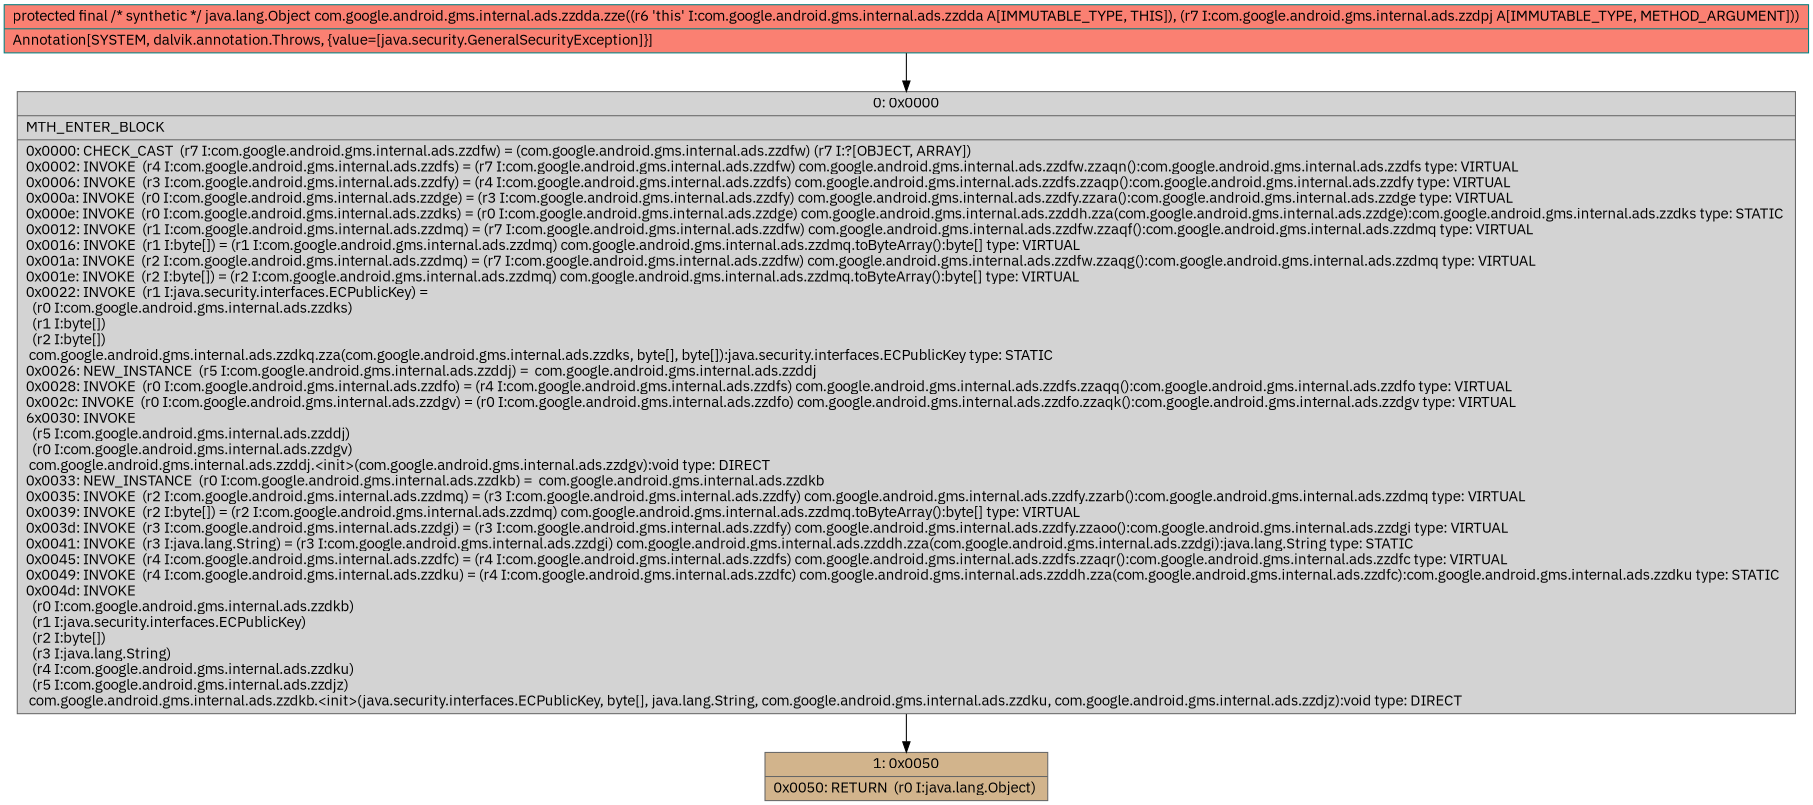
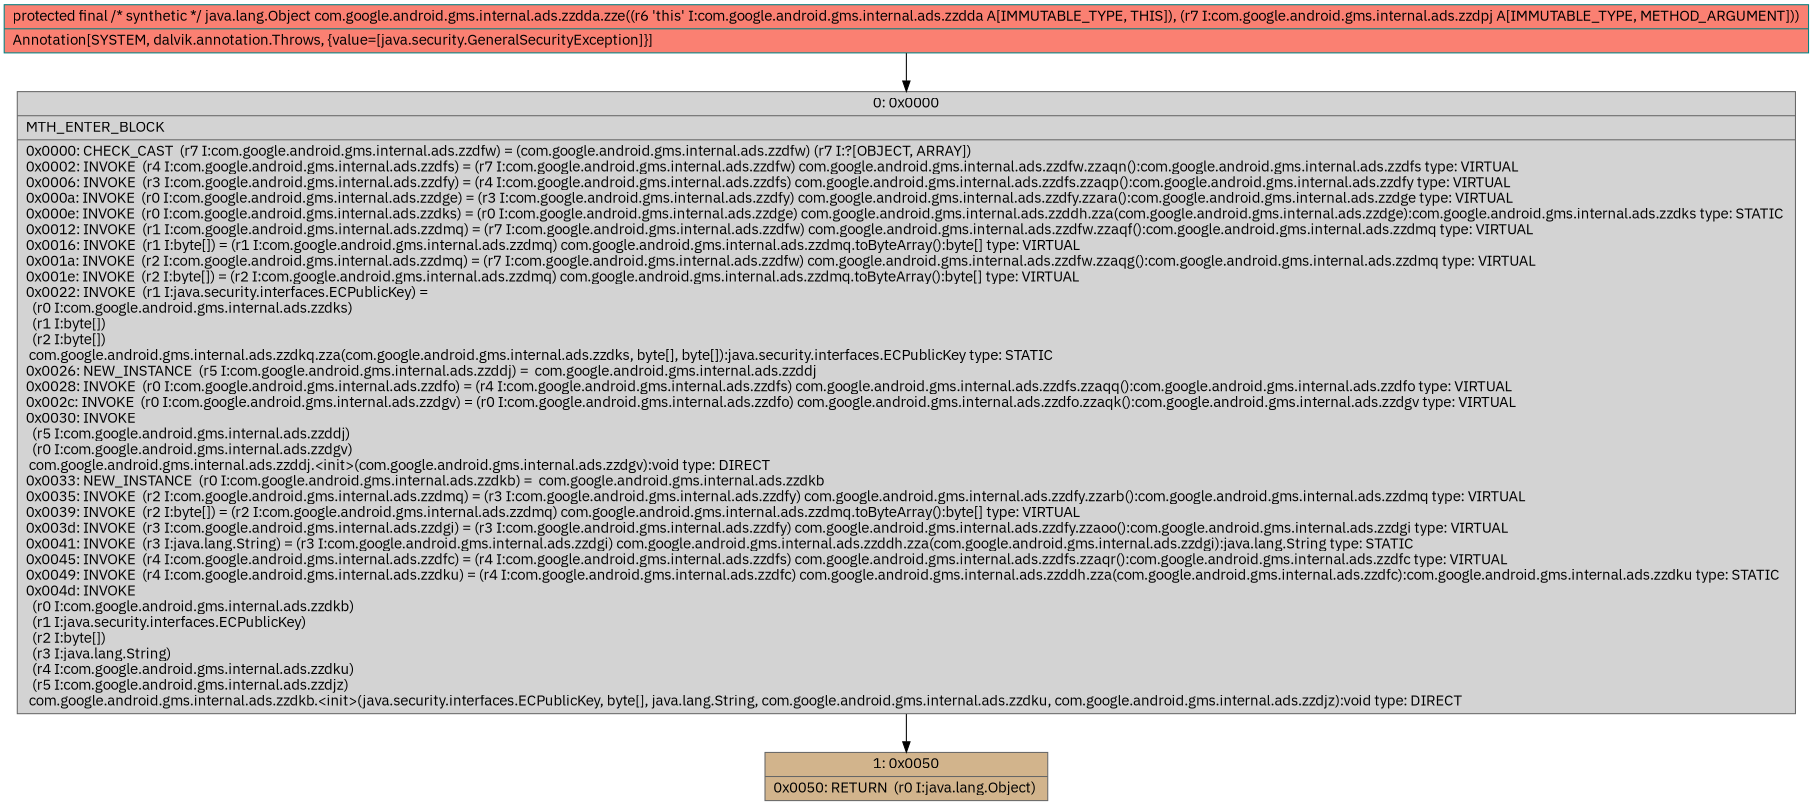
node "0: 0x0000": text "6x0030: INVOKE" -> "0x0030: INVOKE"
